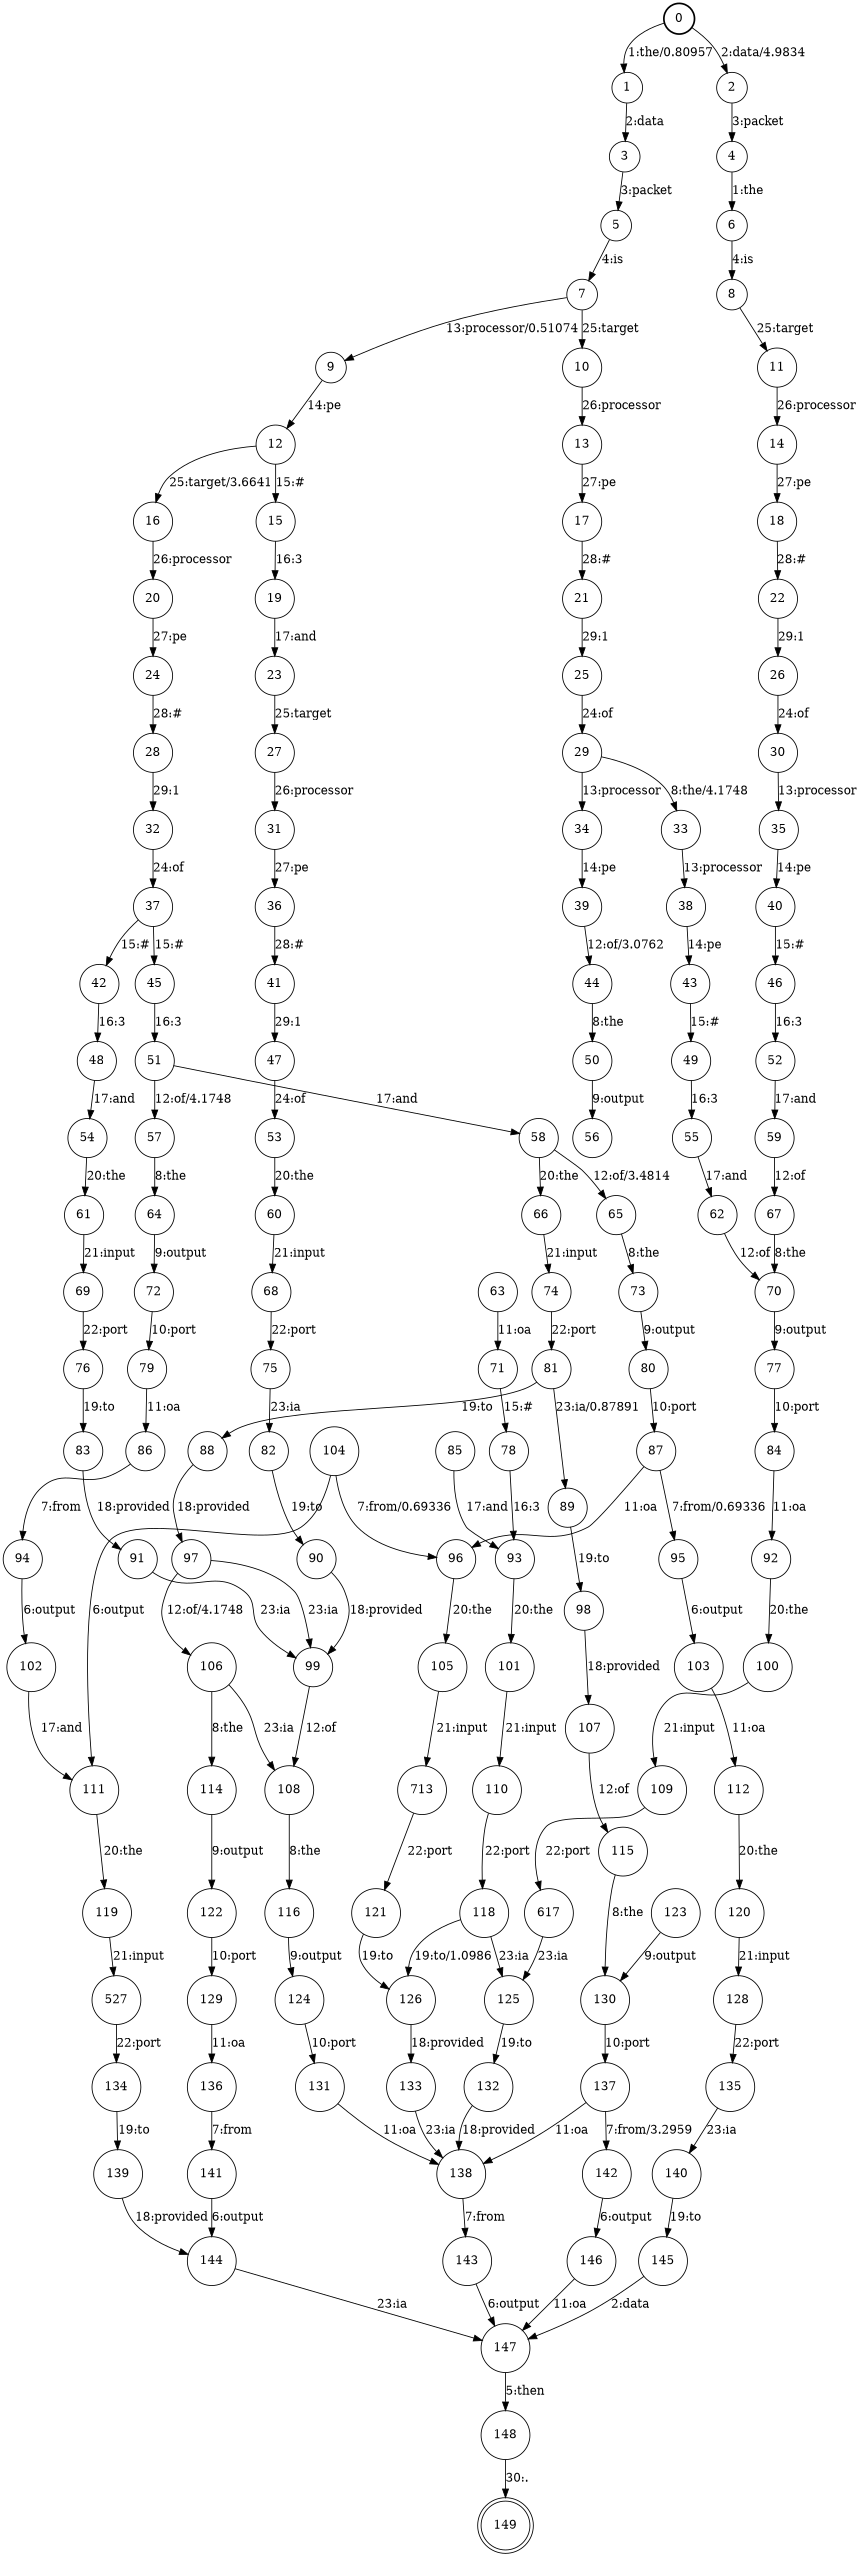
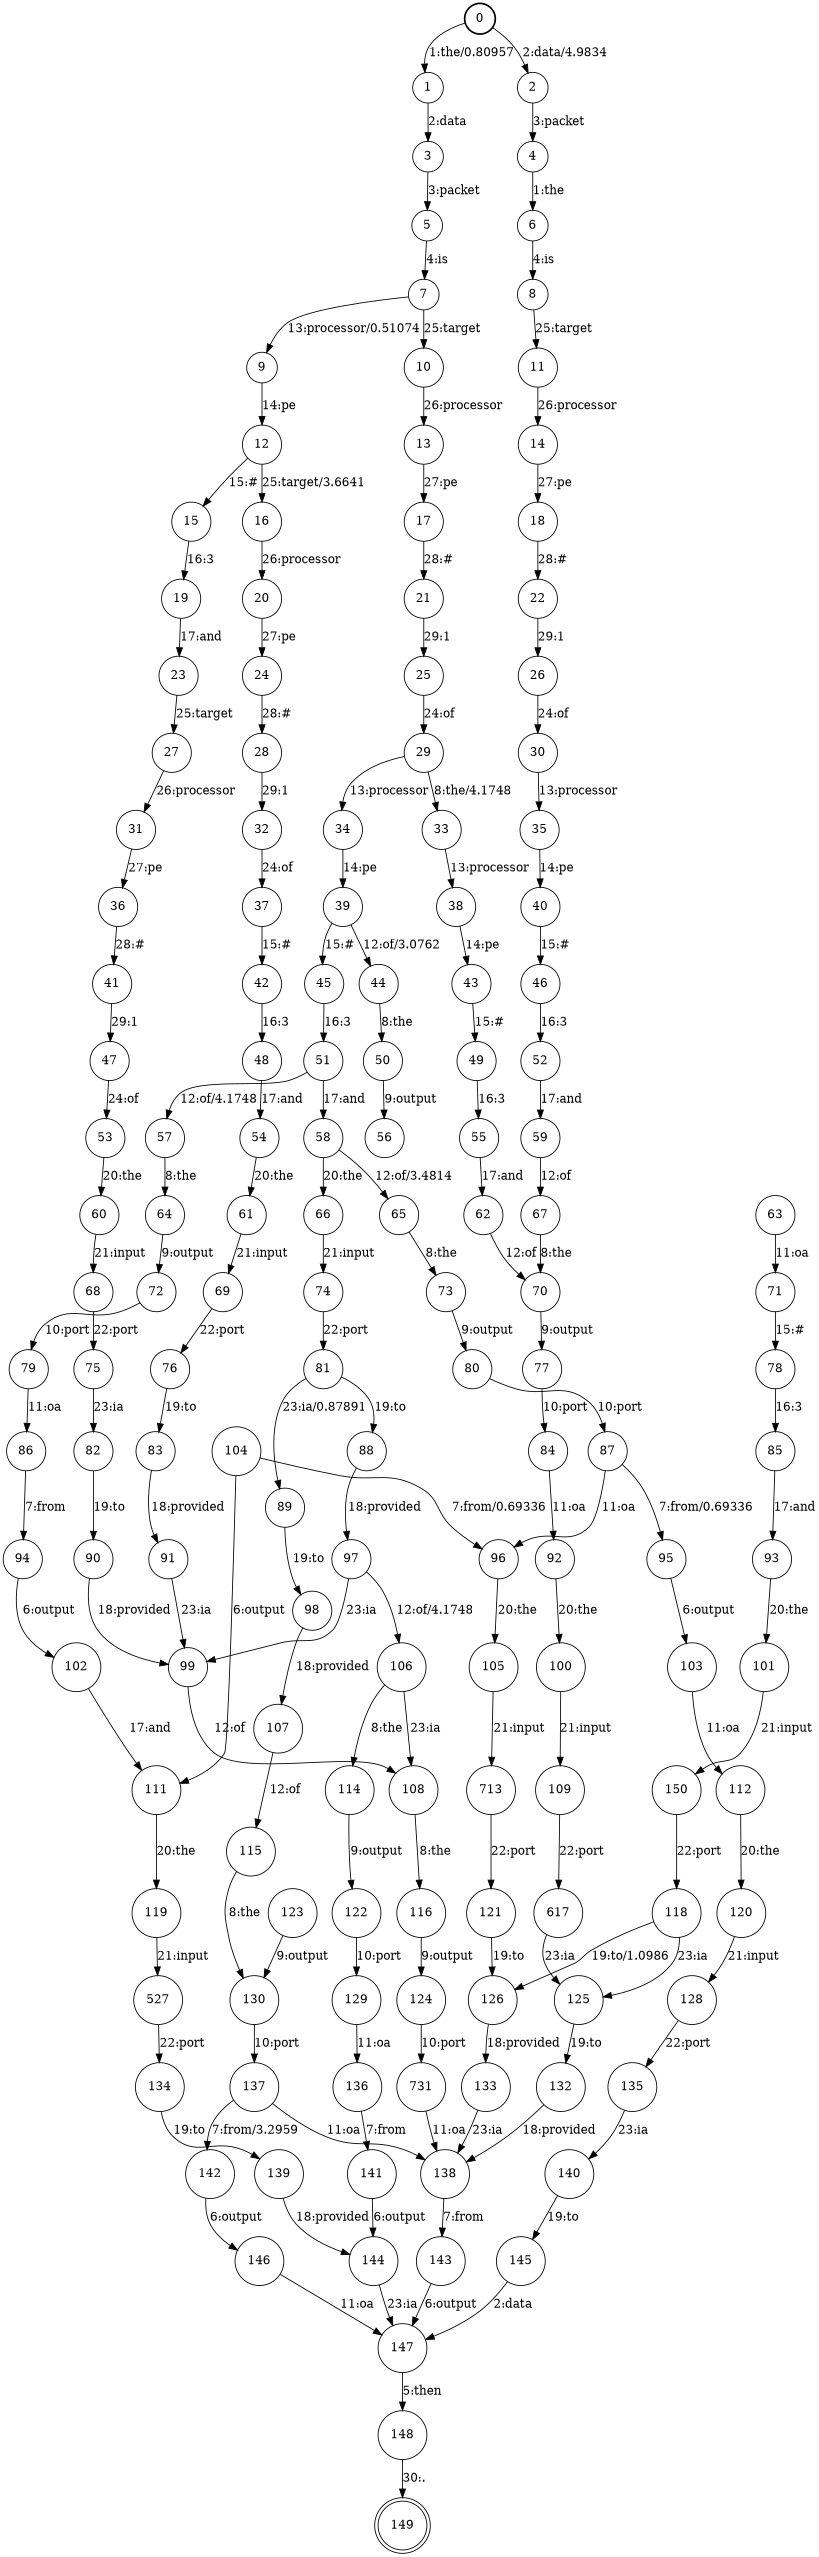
edge "37" -> "45": now "39" -> "45"
edge "78" -> "93": now "78" -> "85"
node "110": label "110" -> "150"
node "131": label "131" -> "731"
